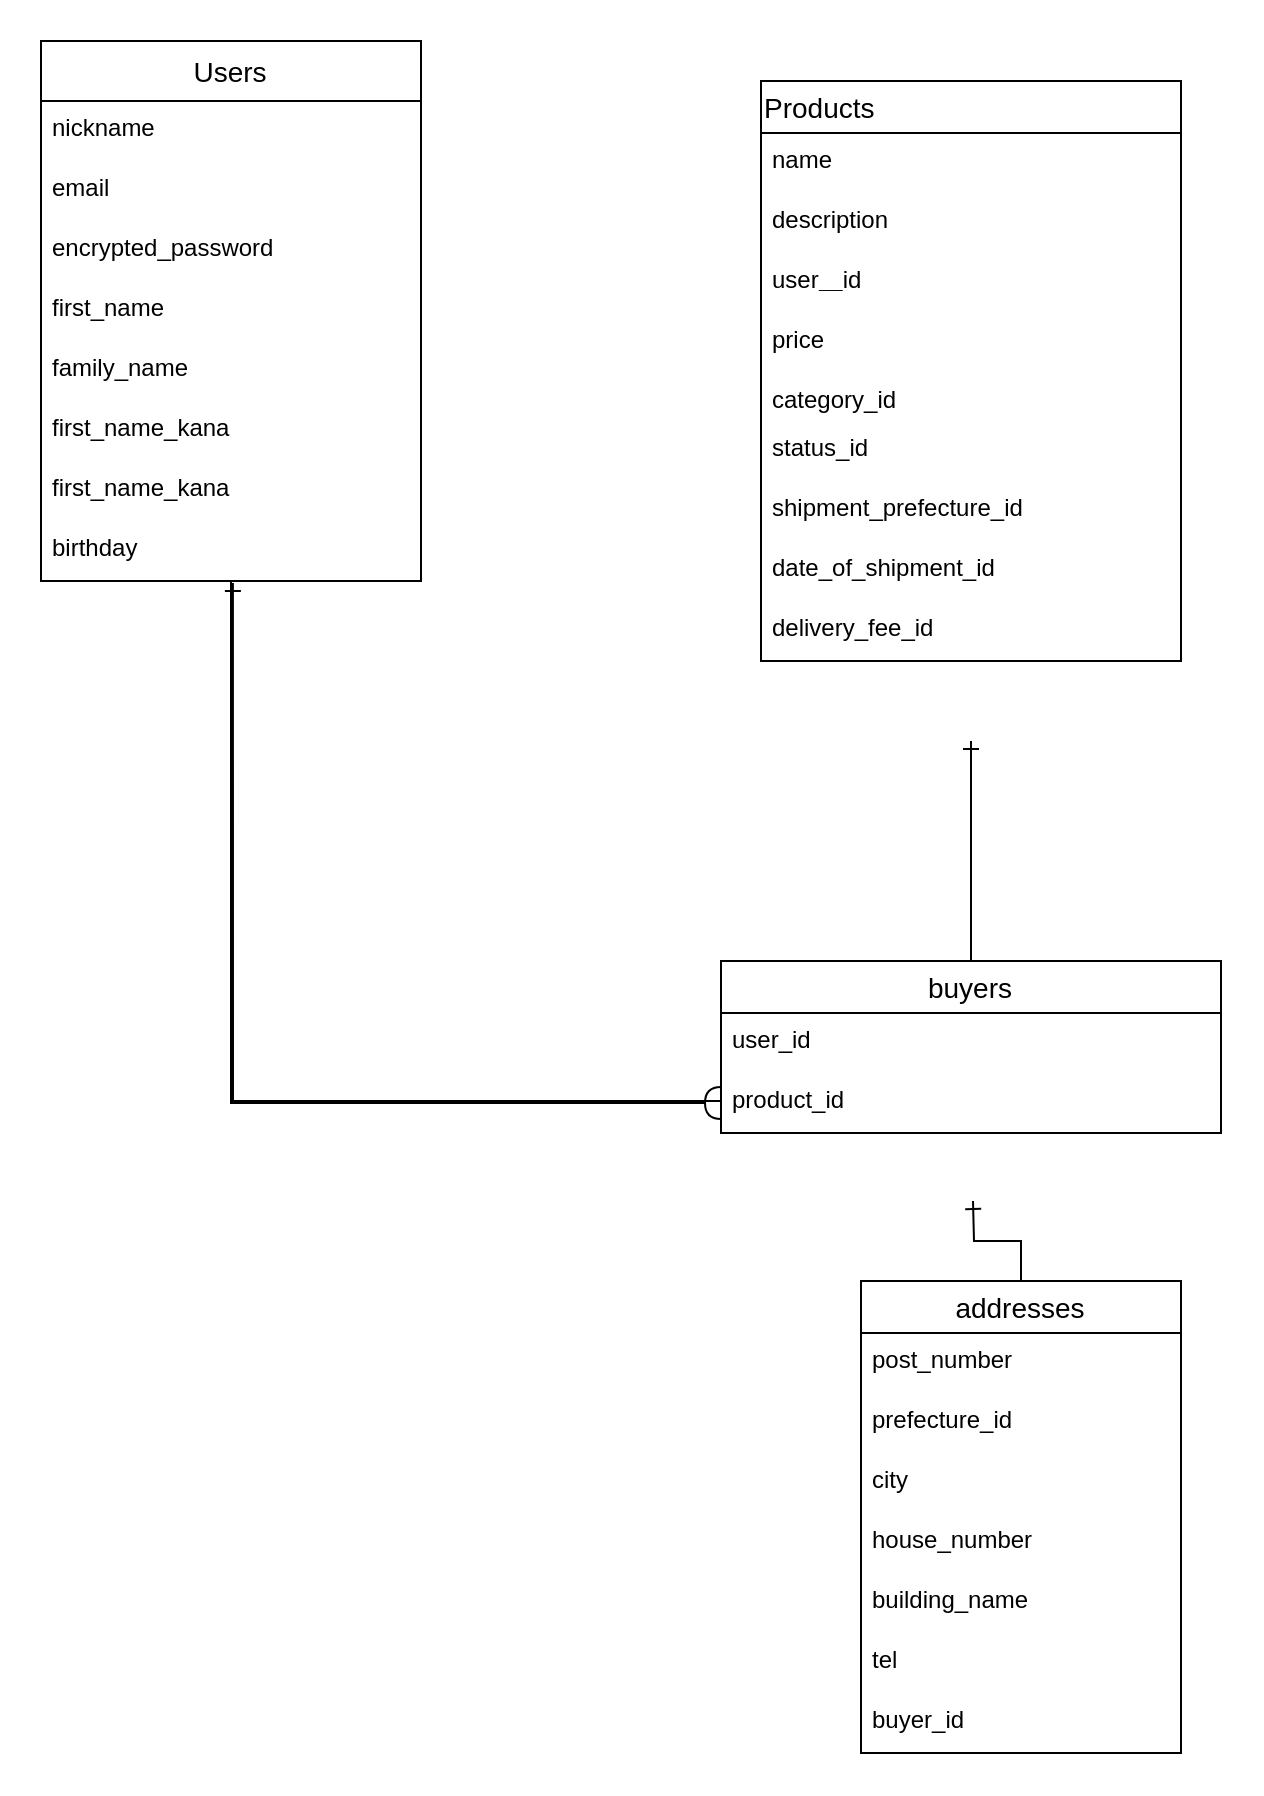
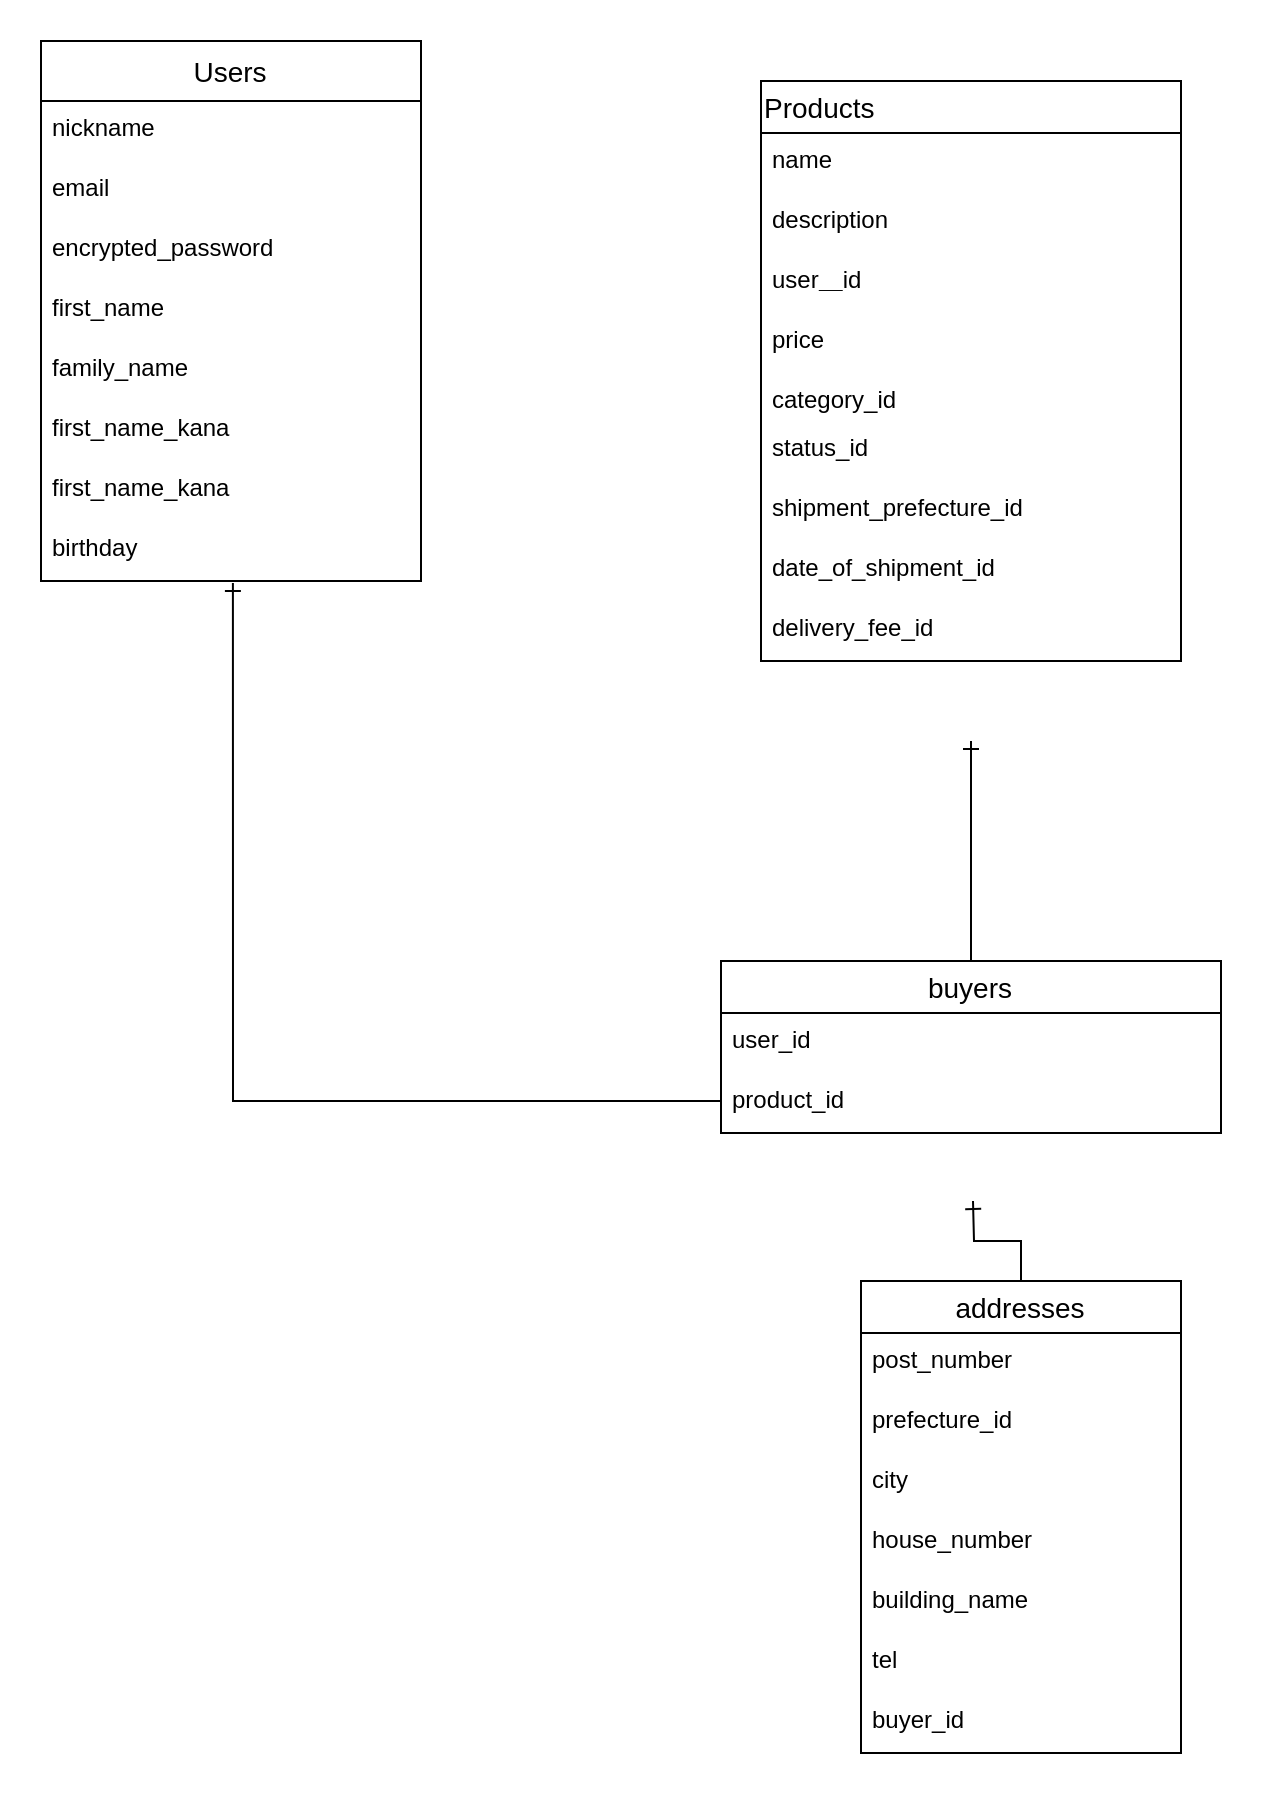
edge "Users" -> "product_id": removed
